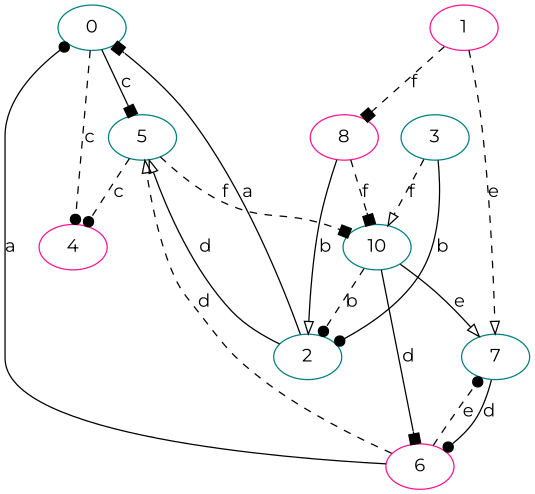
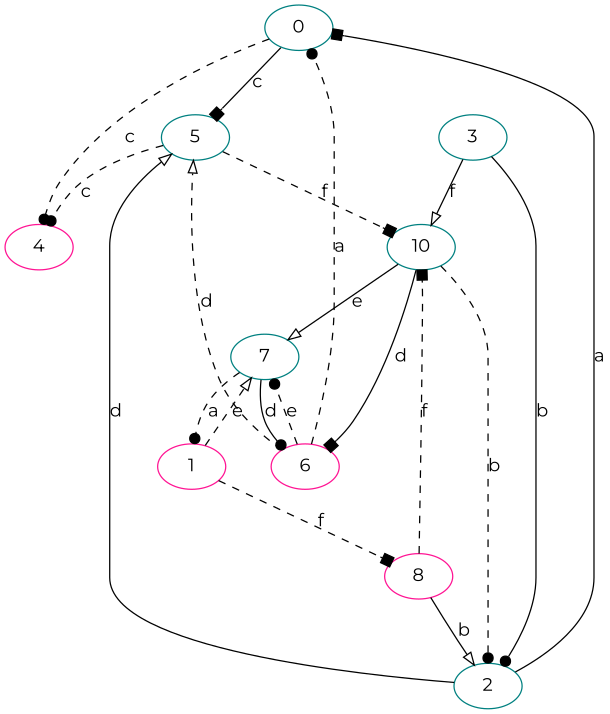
edge "3" -> "10": style dashed -> solid
edge "6" -> "0": style solid -> dashed
edge "7" -> "1": added, label "a"
